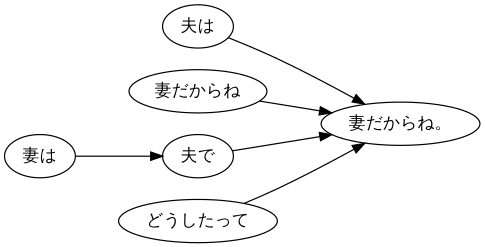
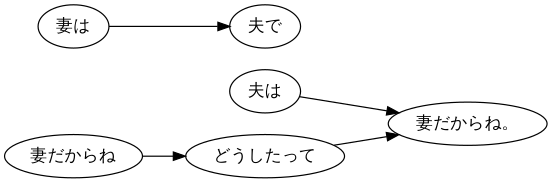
edge "妻だからね" -> "妻だからね。": now "妻だからね" -> "どうしたって"
edge "夫で" -> "妻だからね。": removed
